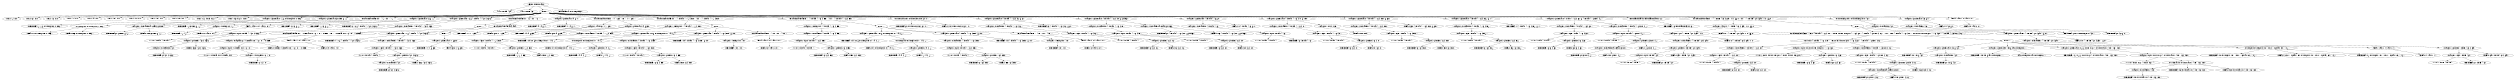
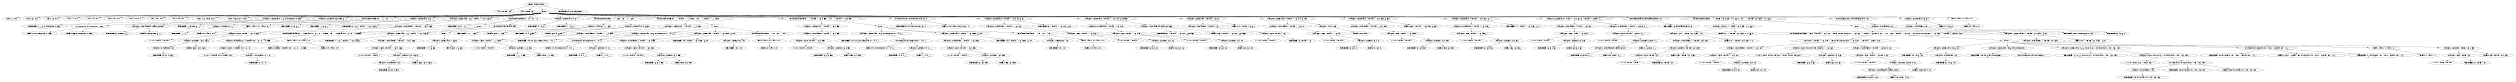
node "(IDENTIFIER,v6,if ( v6 ))": added
